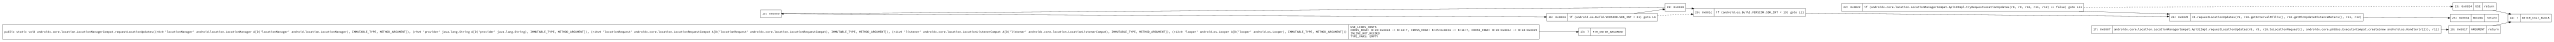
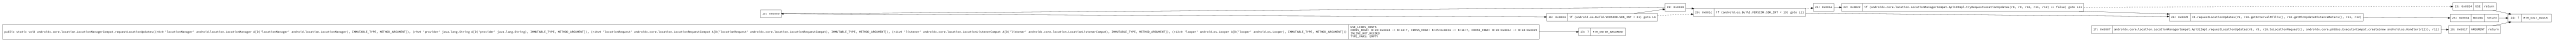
node "21: 0x001e": added
edge "25: 0x0034" -> "14: ?": added
node "14: ?": text "ENTER_EXIT_BLOCK" -> "MTH_EXIT_BLOCK"
